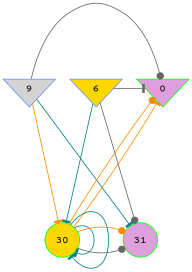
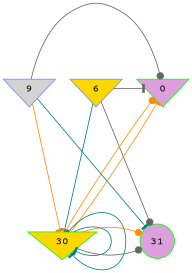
node "30": shape circle -> invtriangle
